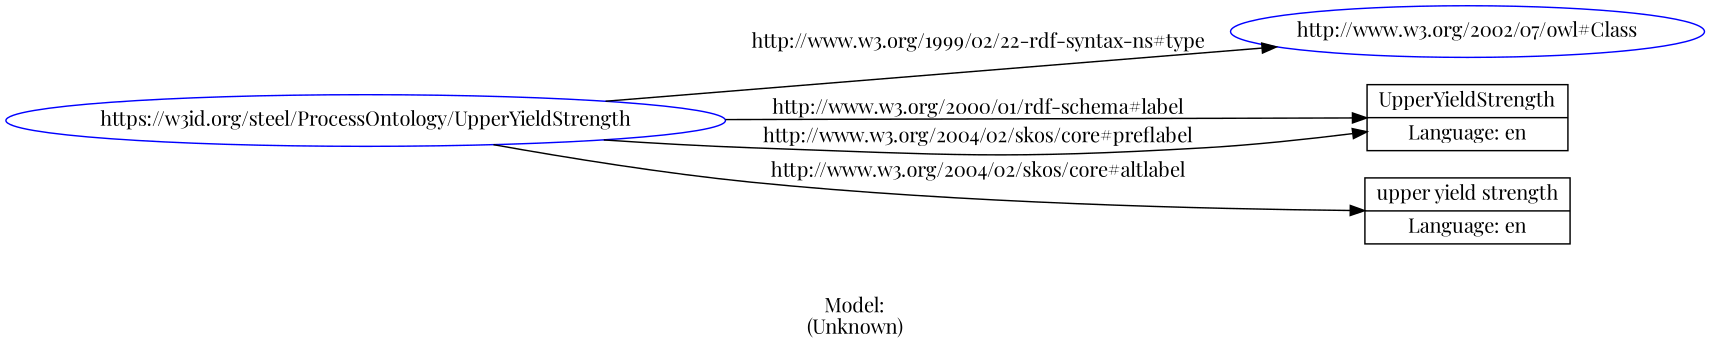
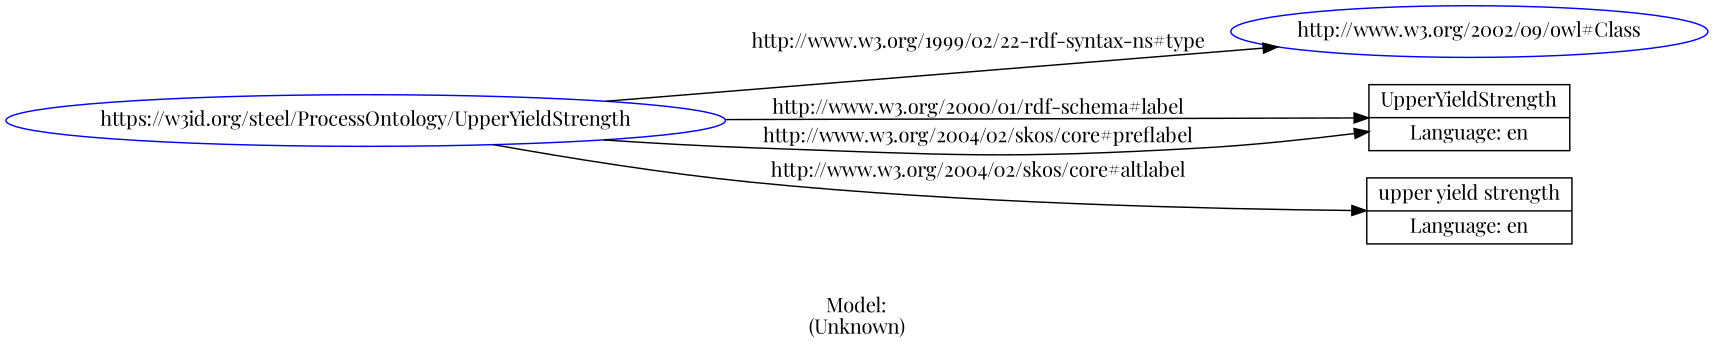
node "http://www.w3.org/2002/07/owl#Class": label "http://www.w3.org/2002/07/owl#Class" -> "http://www.w3.org/2002/09/owl#Class"
